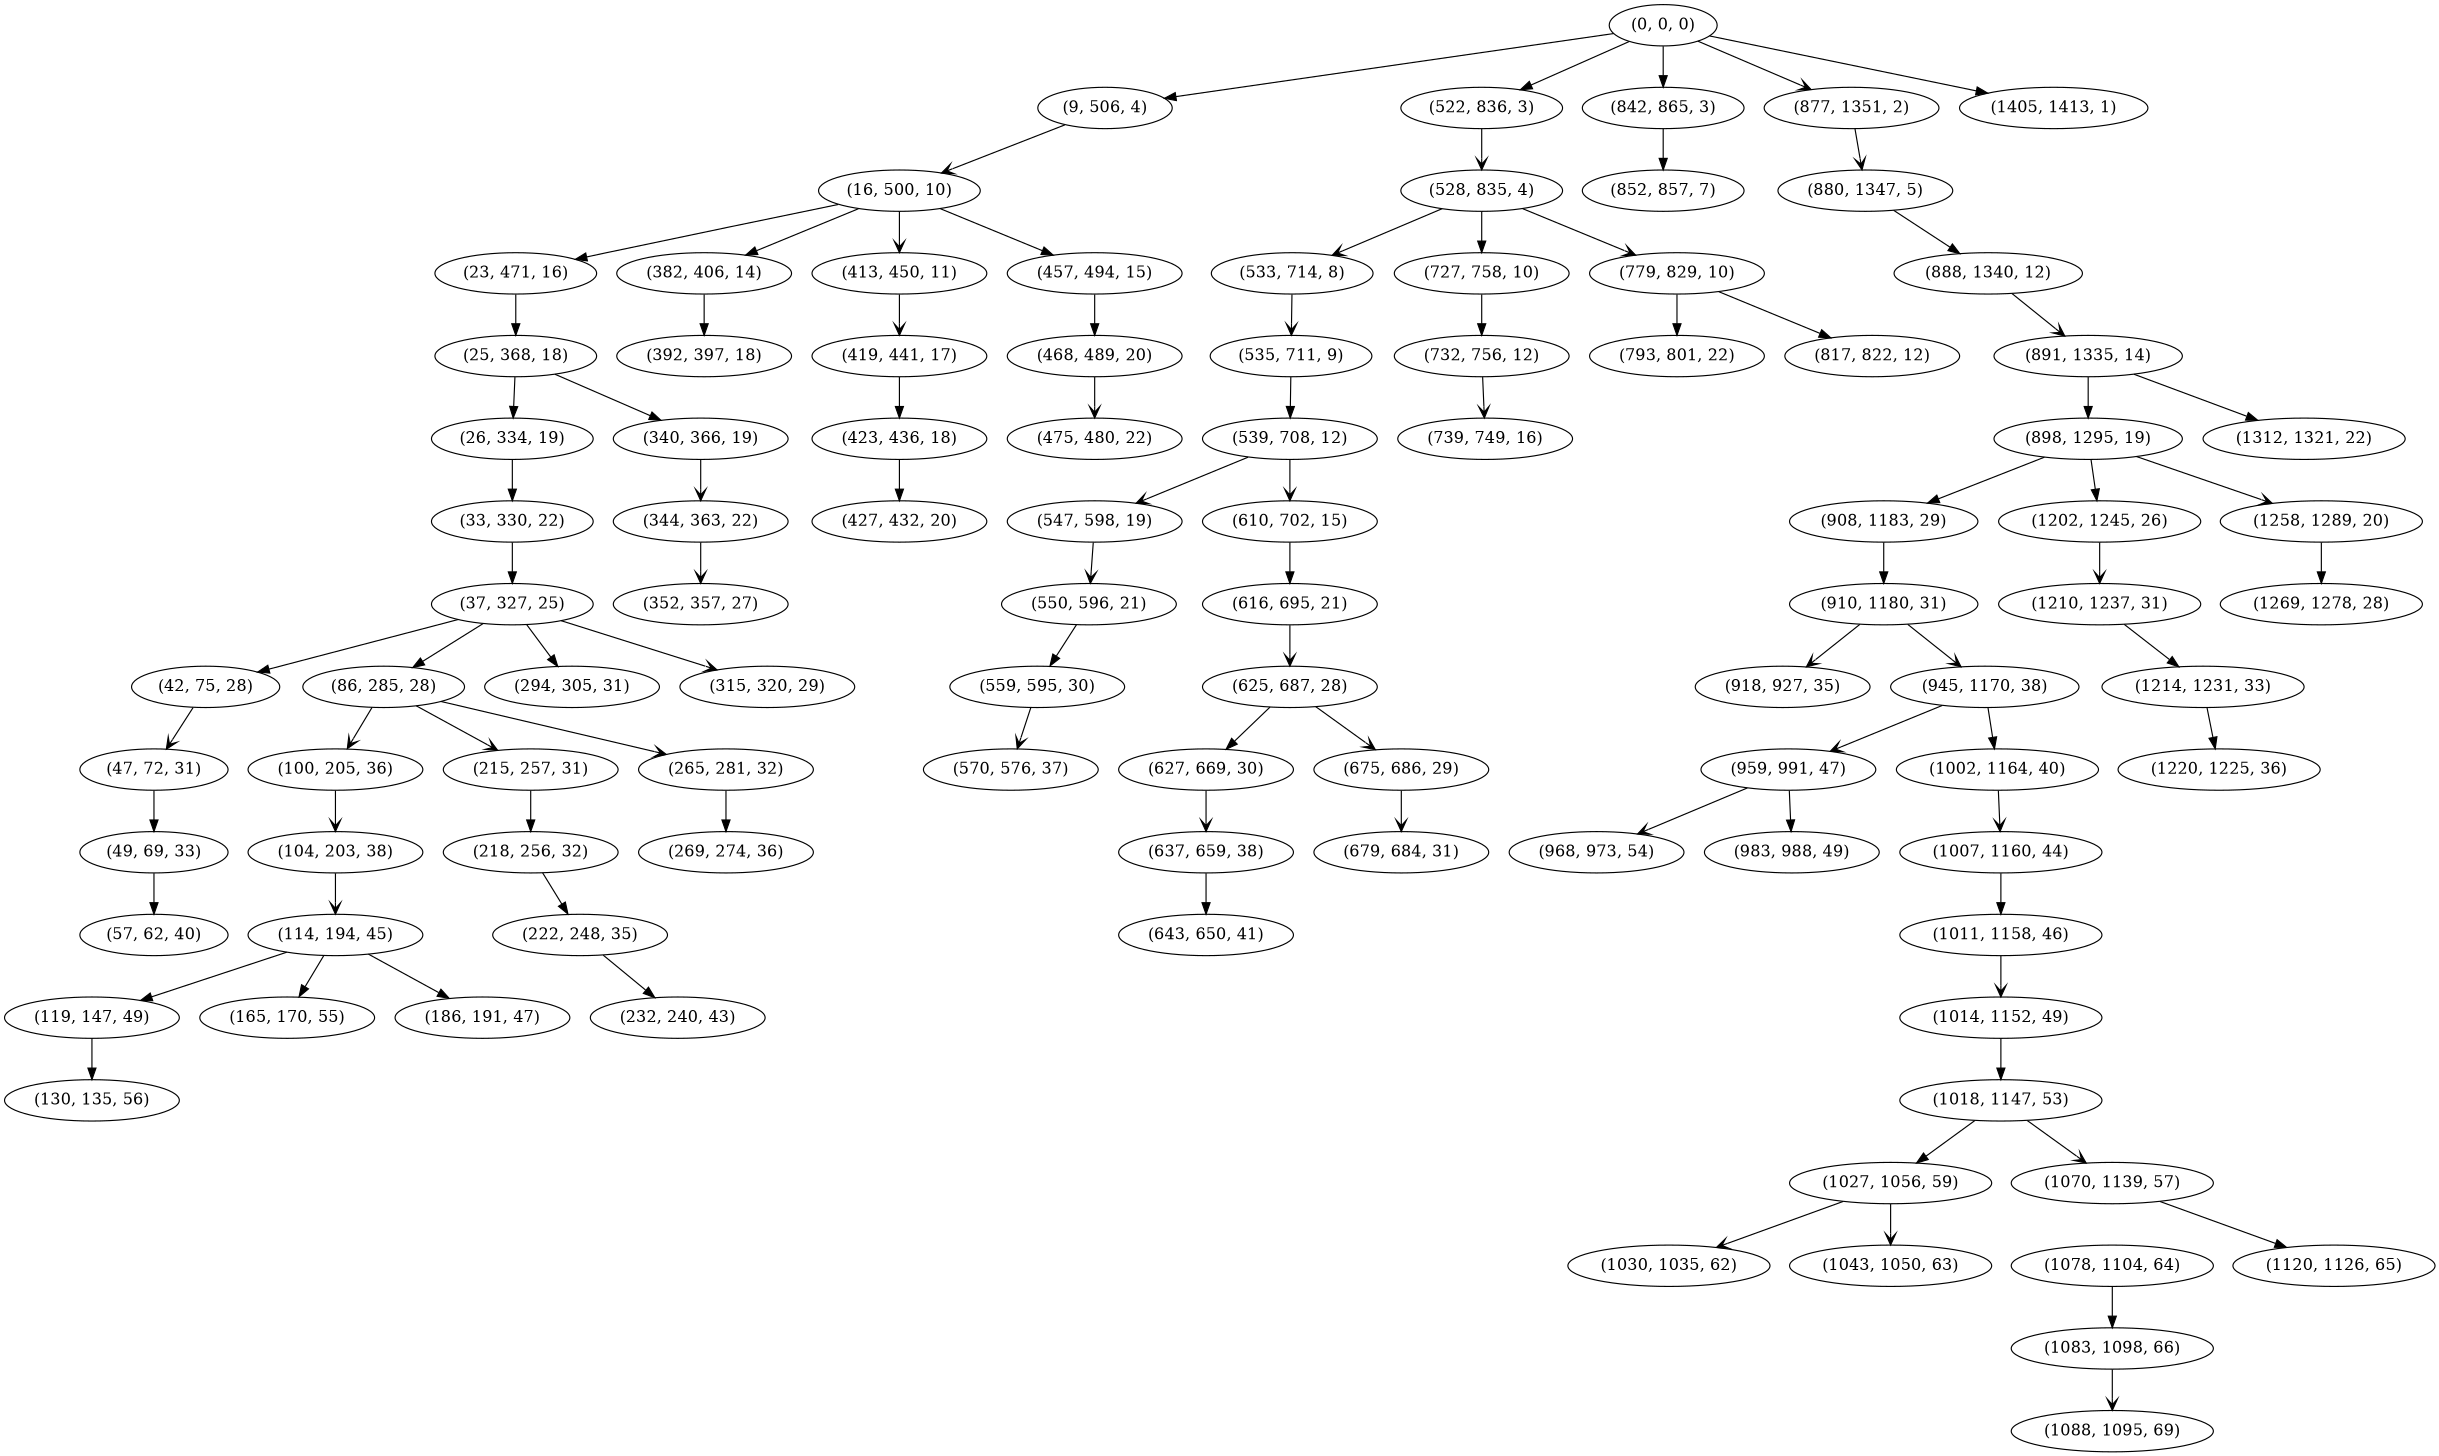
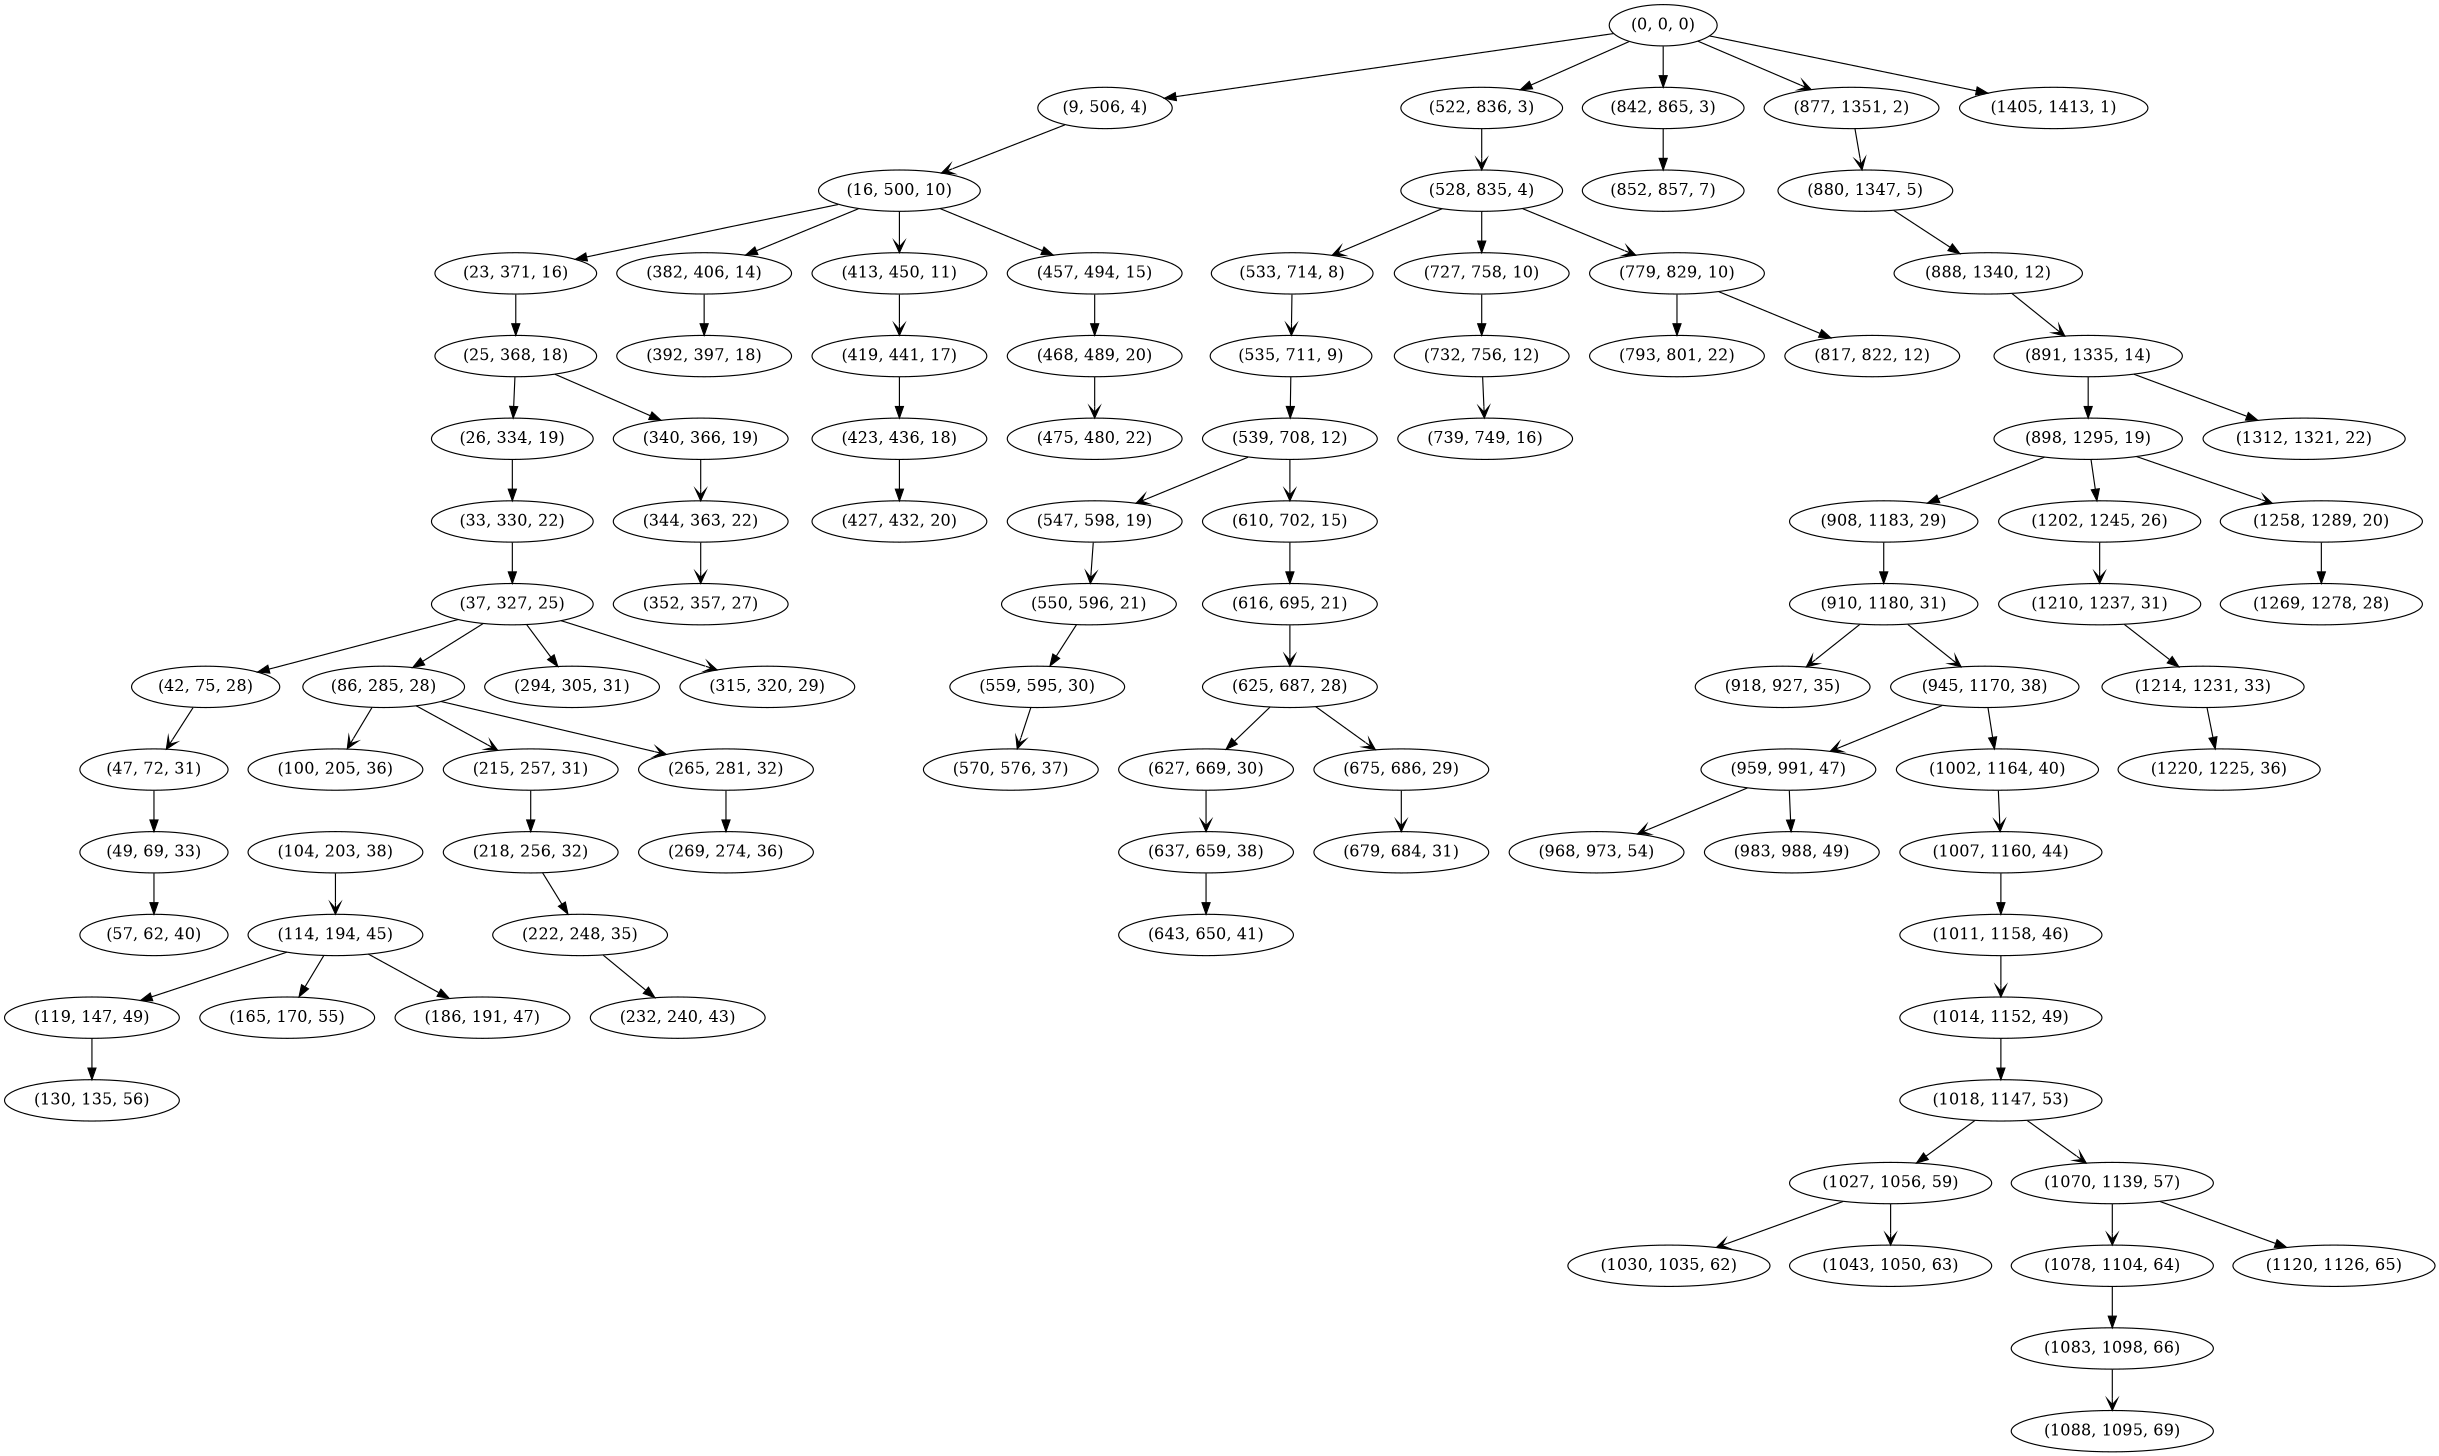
node "(23, 471, 16)": label "(23, 471, 16)" -> "(23, 371, 16)"
edge "(100, 205, 36)" -> "(104, 203, 38)": removed
edge "(1070, 1139, 57)" -> "(1078, 1104, 64)": added
